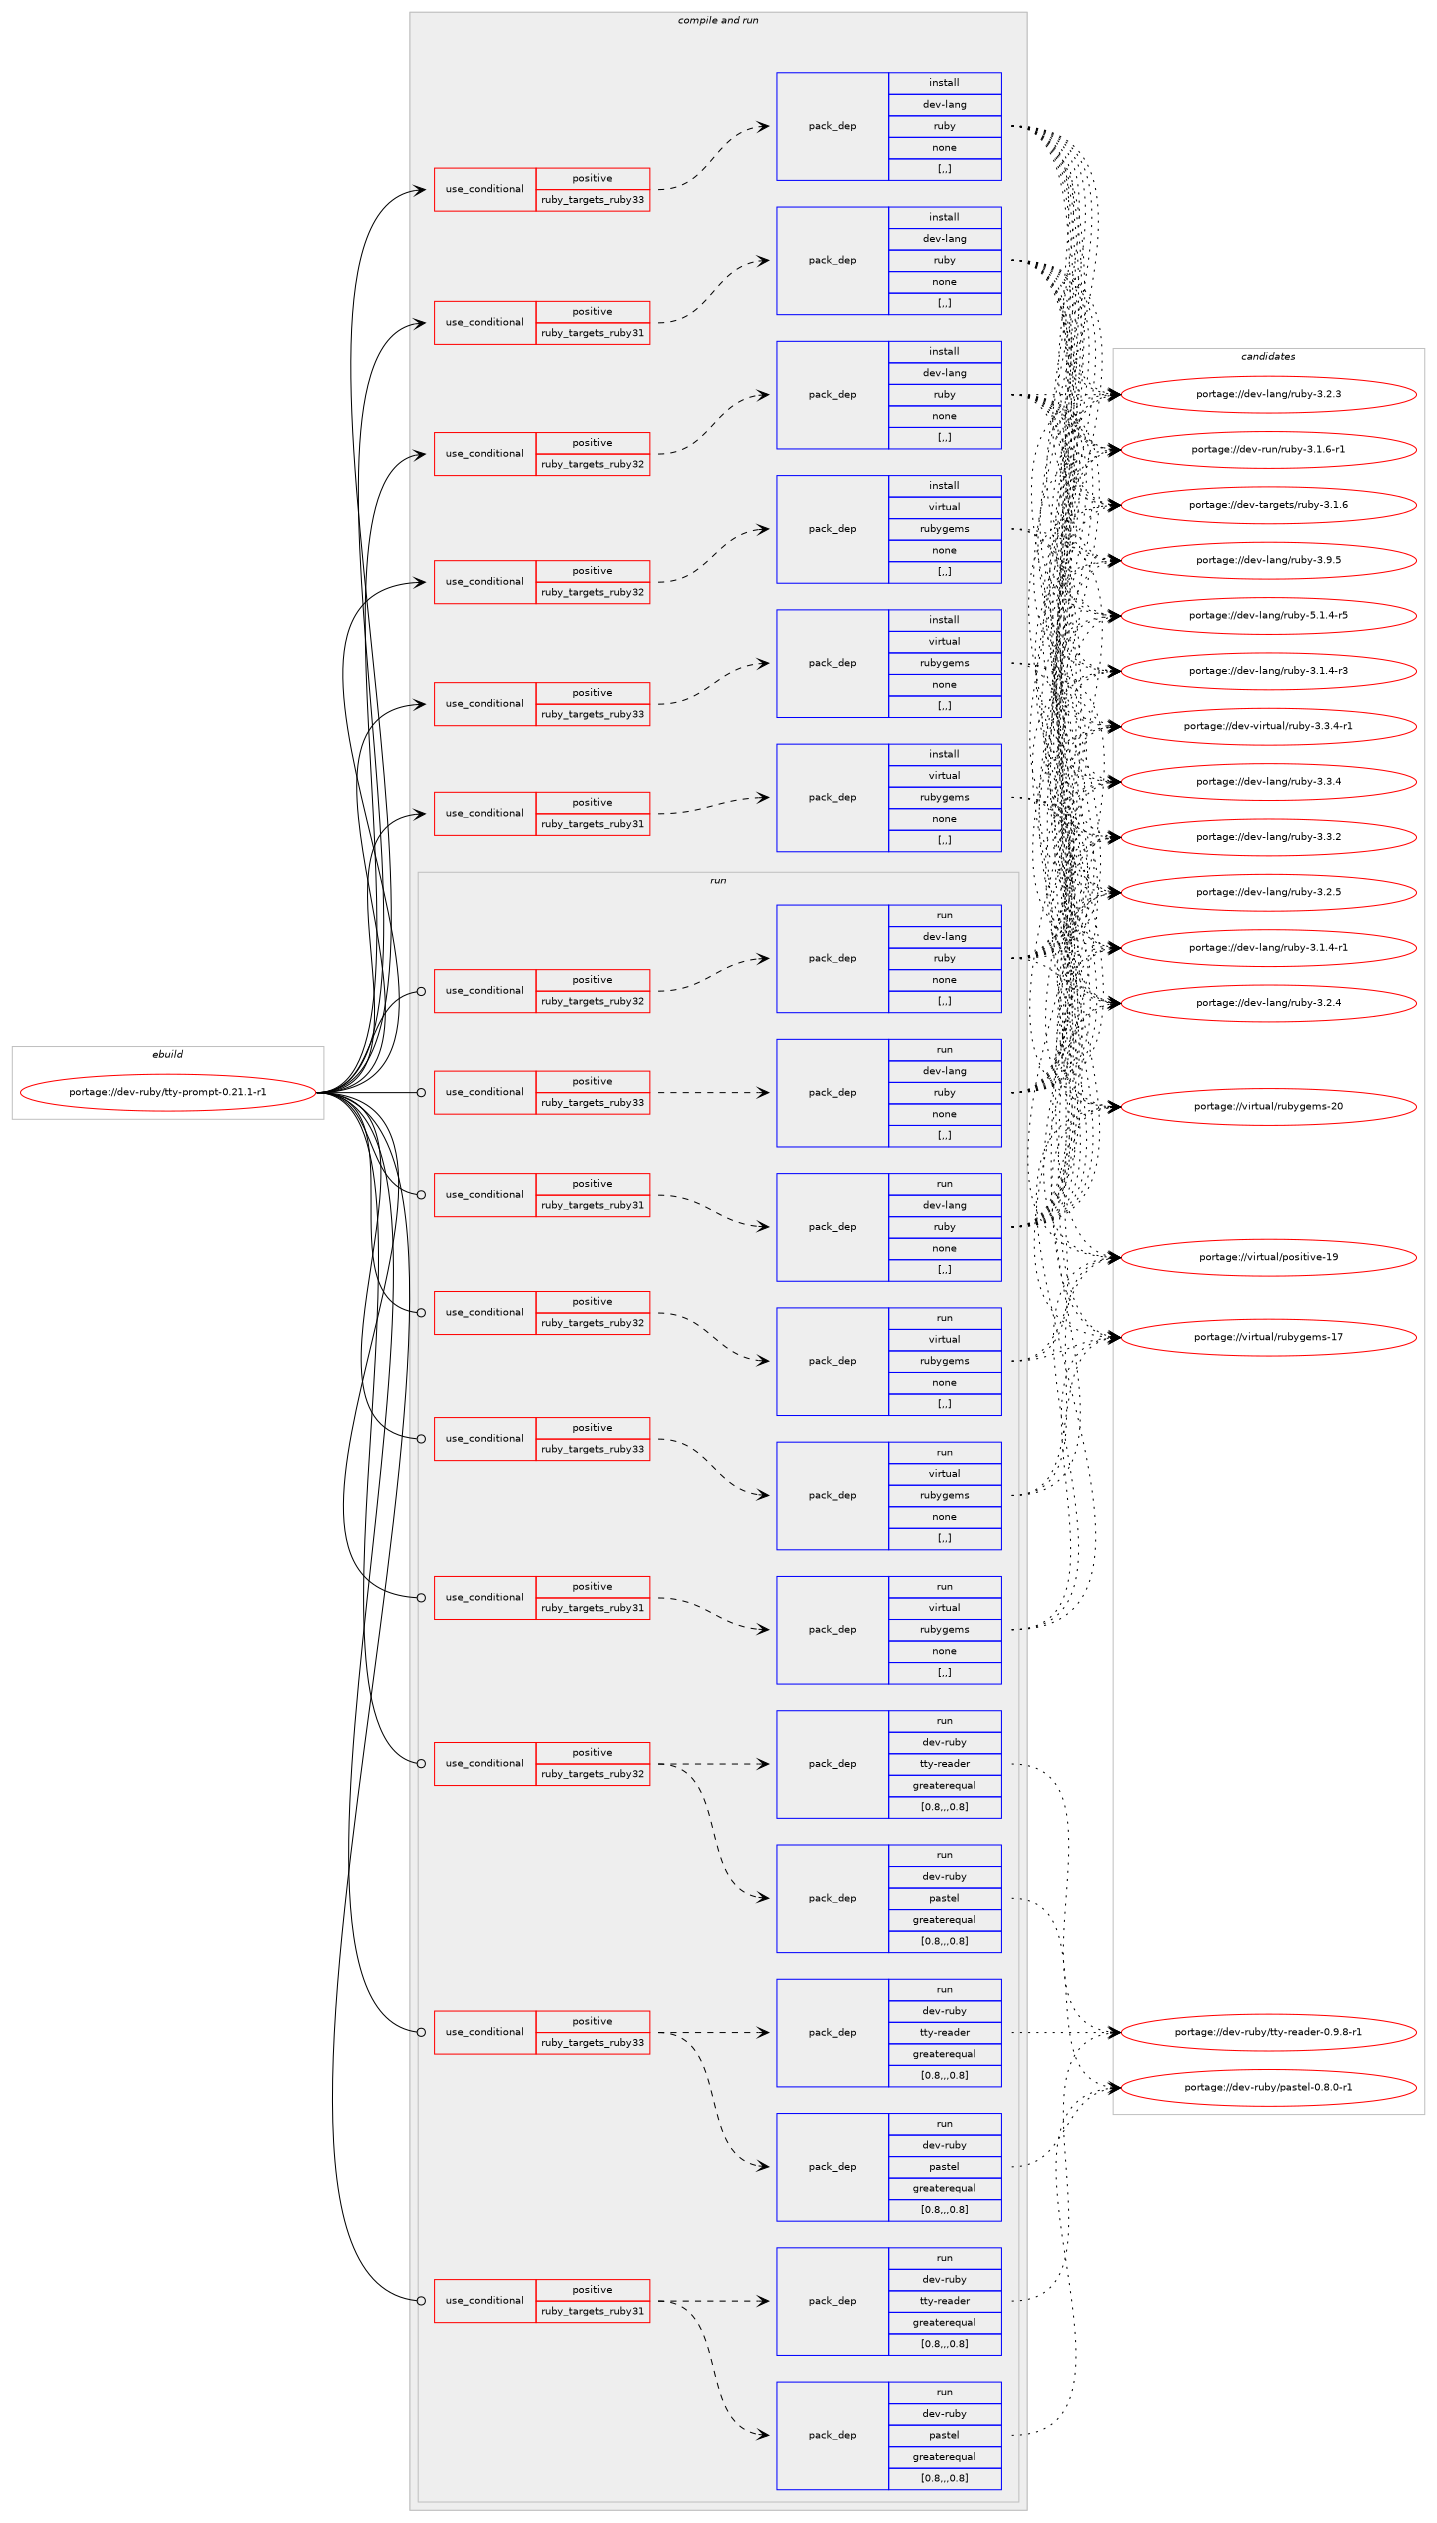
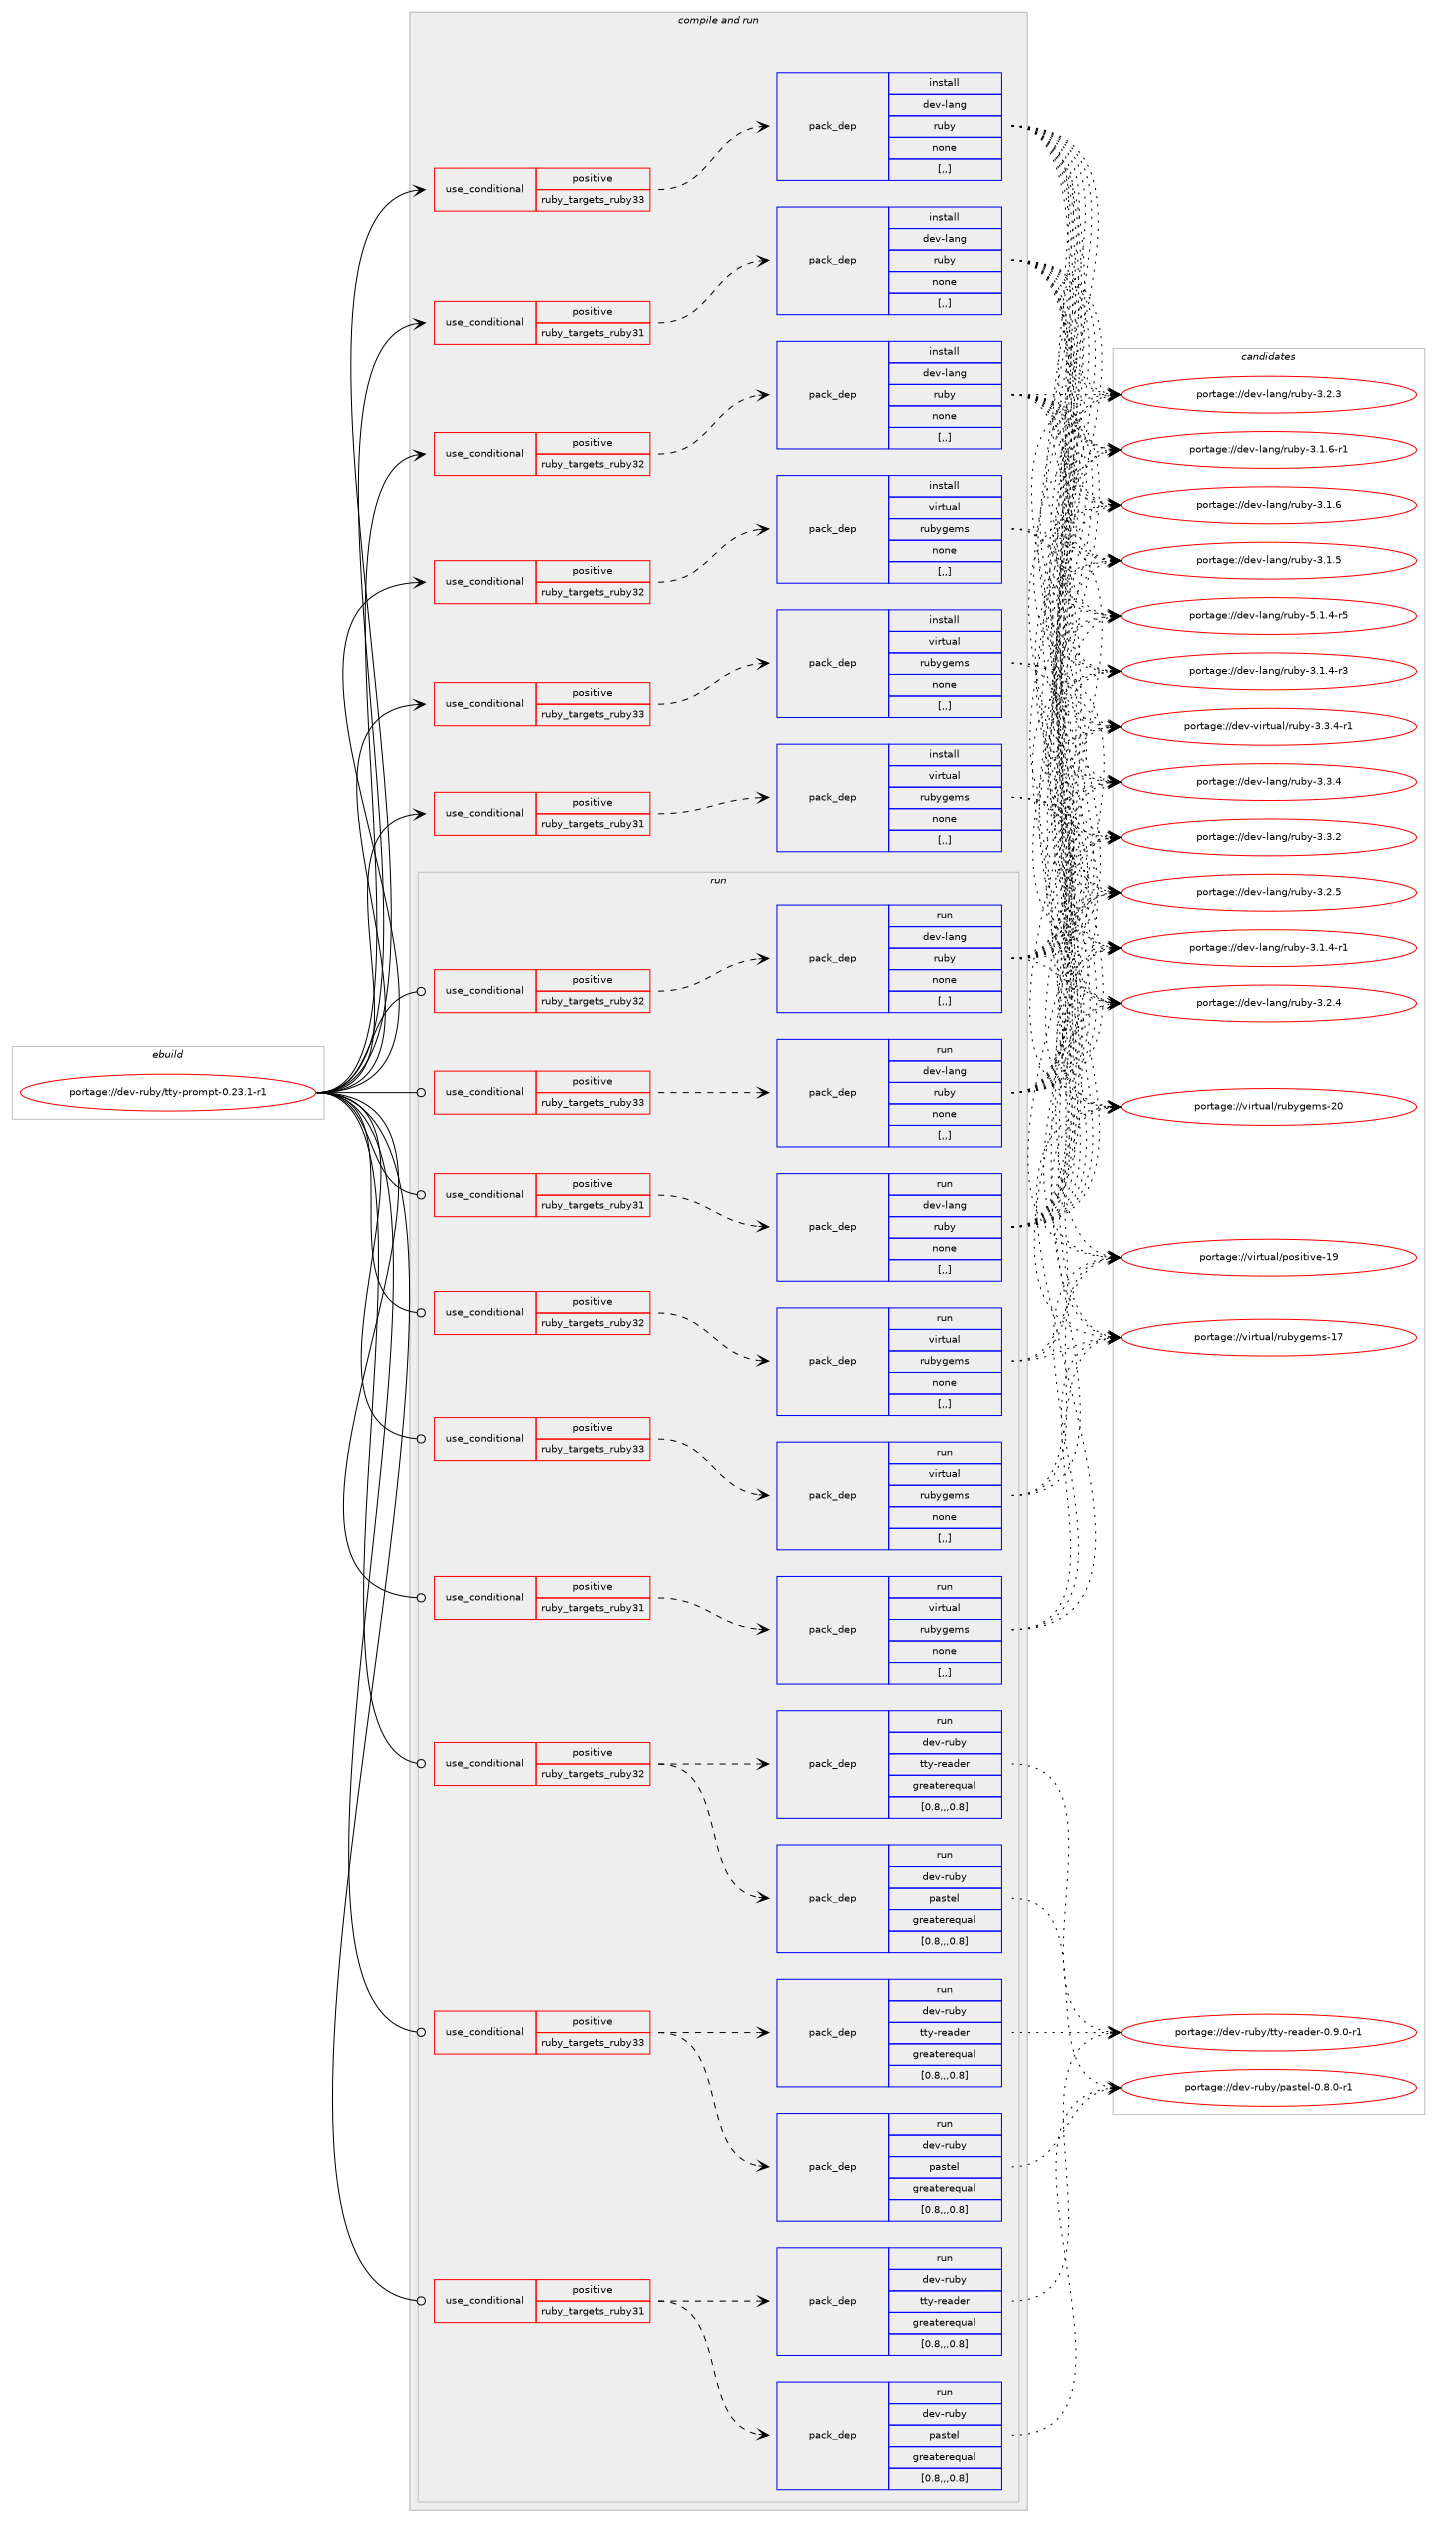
node "portage://dev-run/ruby-3.1.6-r1": label "portage://dev-run/ruby-3.1.6-r1" -> "portage://dev-lang/ruby-3.1.6-r1"
node "portage://dev-targets/ruby-3.1.6": label "portage://dev-targets/ruby-3.1.6" -> "portage://dev-lang/ruby-3.1.6"
node "portage://dev-lang/ruby-3.9.5": label "portage://dev-lang/ruby-3.9.5" -> "portage://dev-lang/ruby-3.1.5"
node "portage://dev-ruby/tty-prompt-0.21.1-r1": label "portage://dev-ruby/tty-prompt-0.21.1-r1" -> "portage://dev-ruby/tty-prompt-0.23.1-r1"
node "portage://dev-ruby/tty-reader-0.9.8-r1": label "portage://dev-ruby/tty-reader-0.9.8-r1" -> "portage://dev-ruby/tty-reader-0.9.0-r1"
